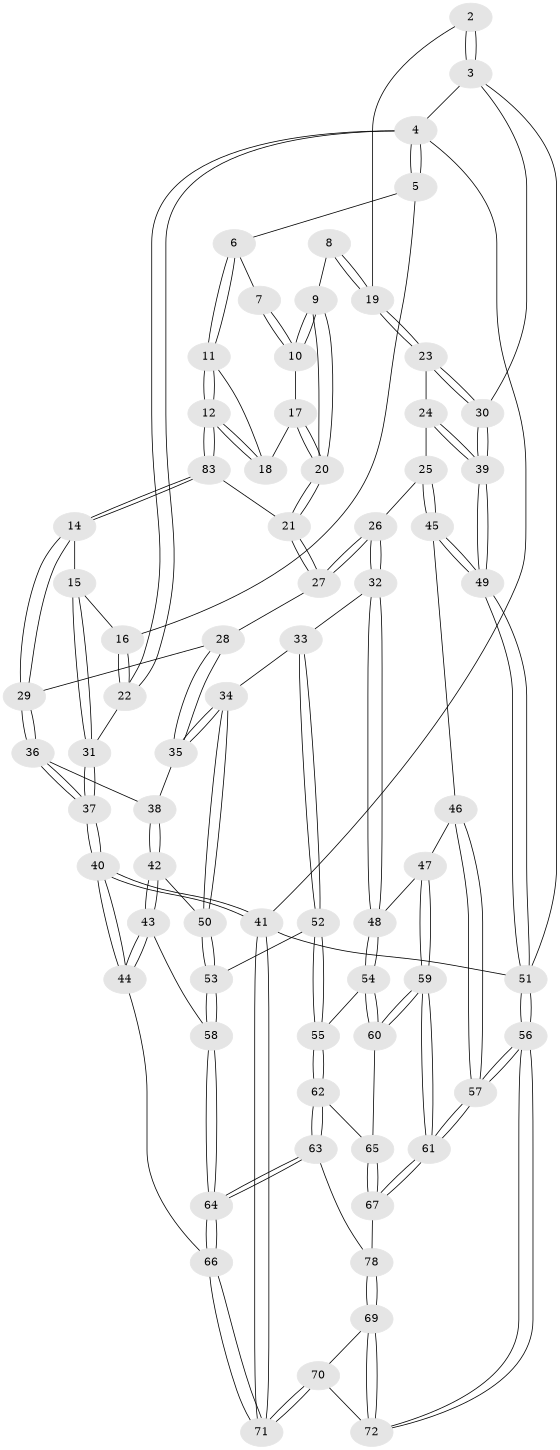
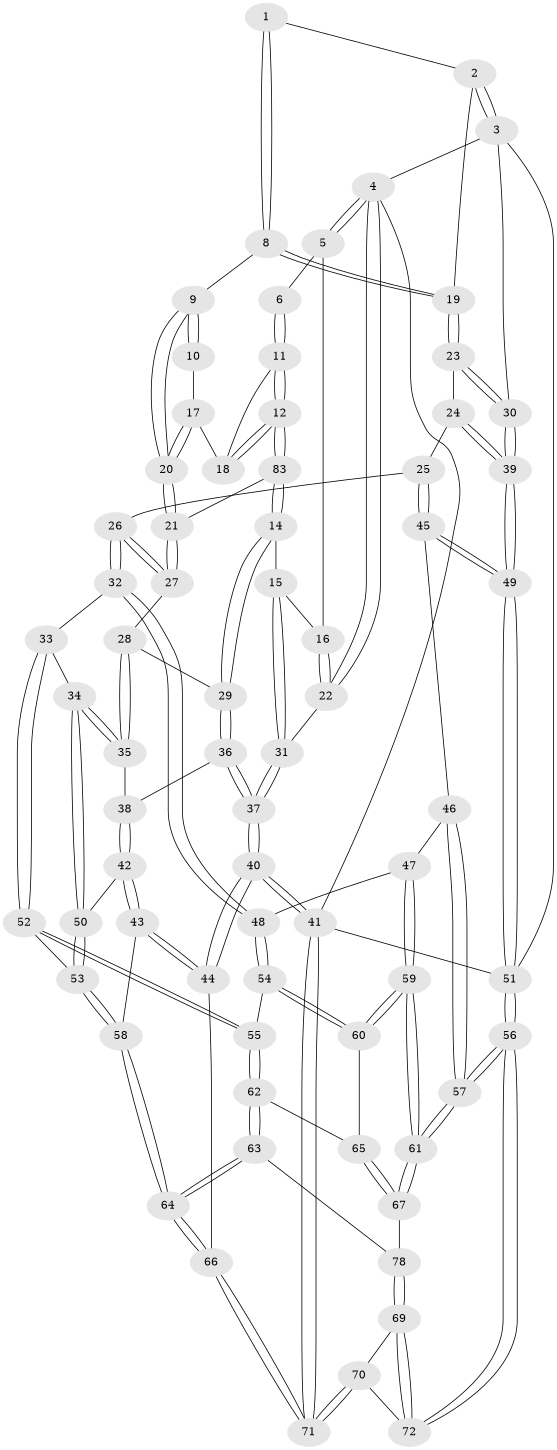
node "1": added
node "7": removed
